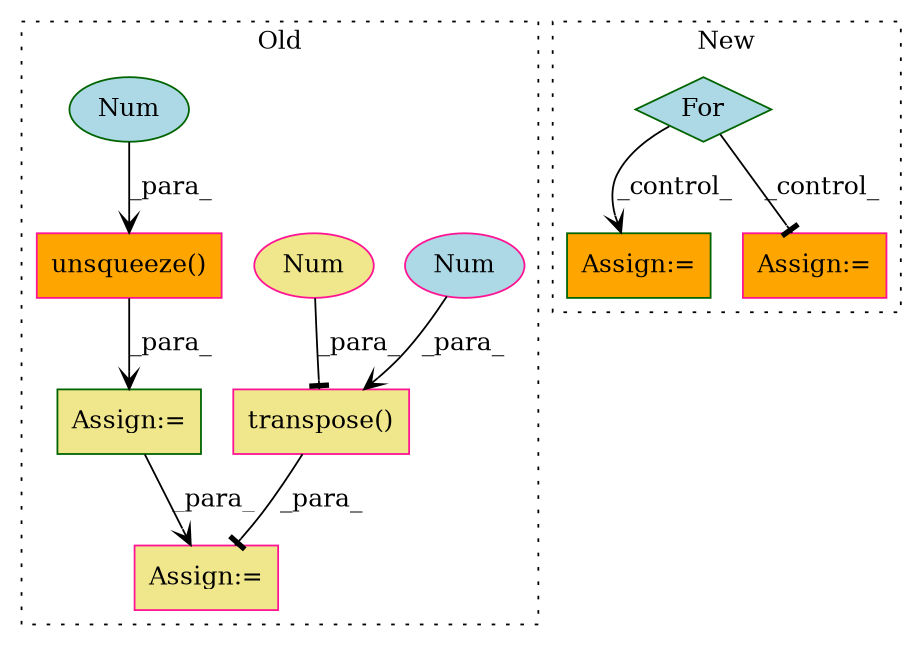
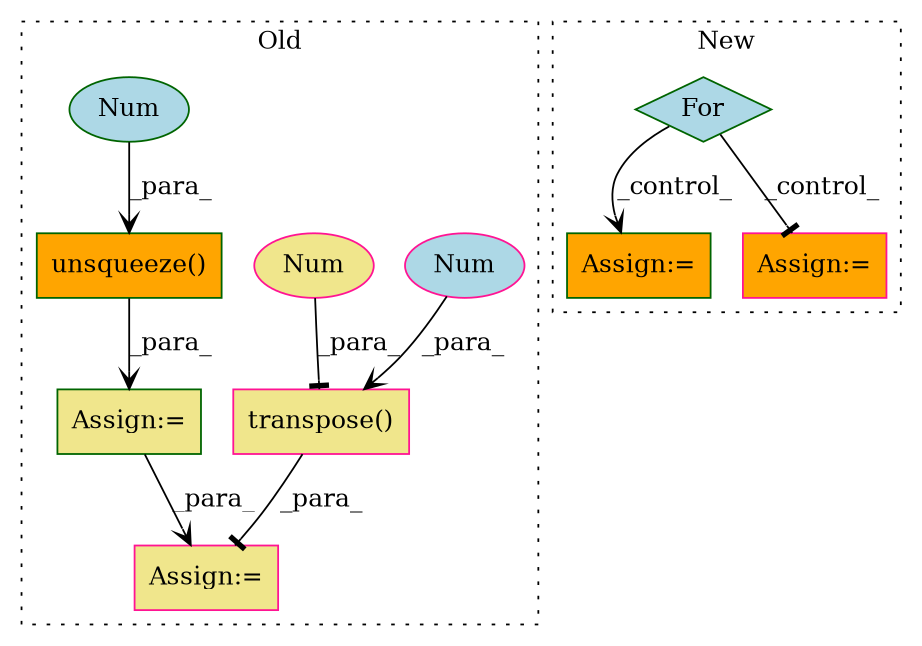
node "unsqueeze()": color deeppink -> darkgreen
